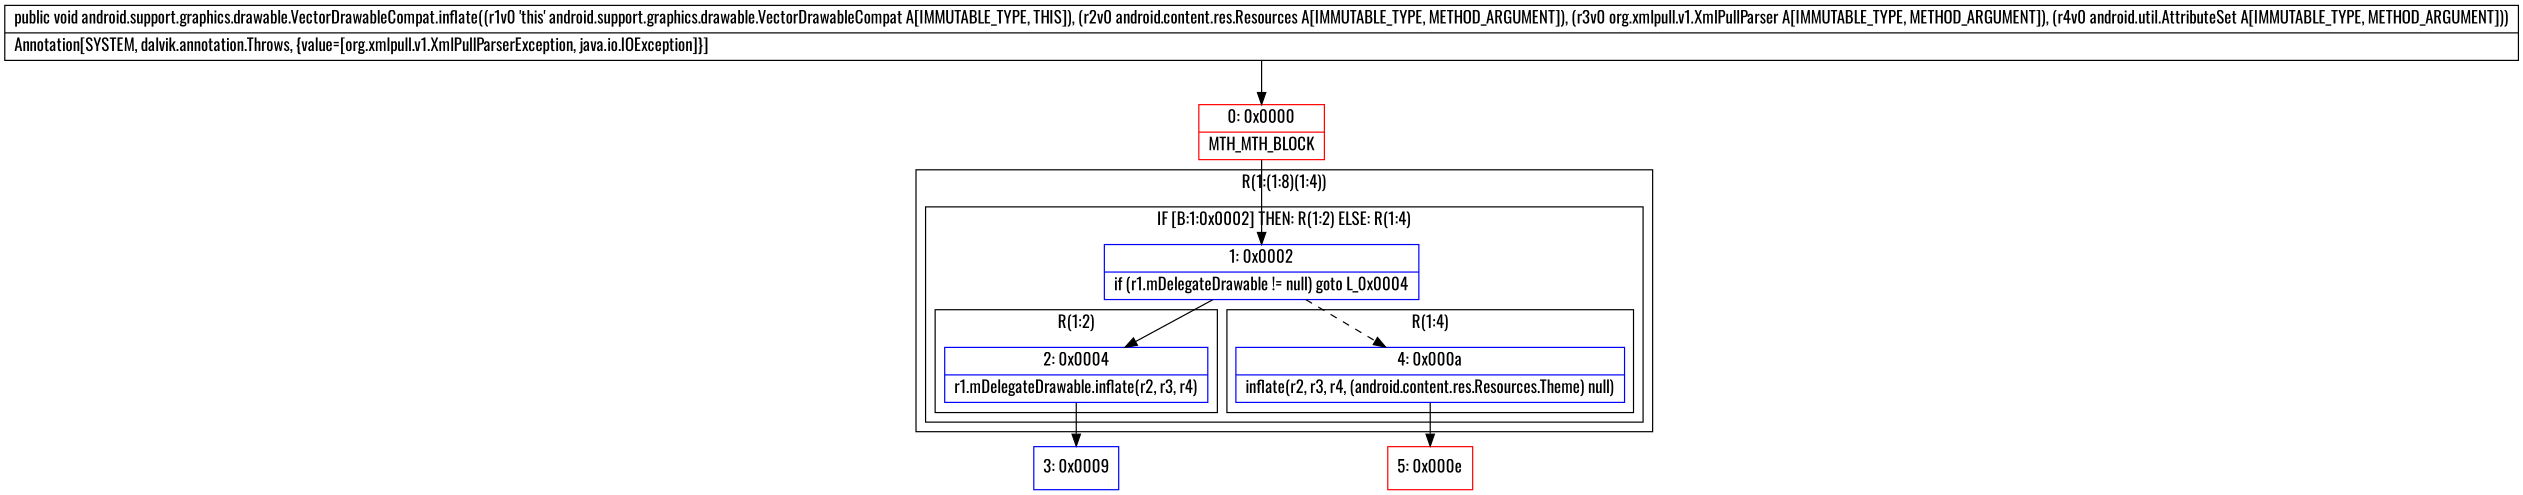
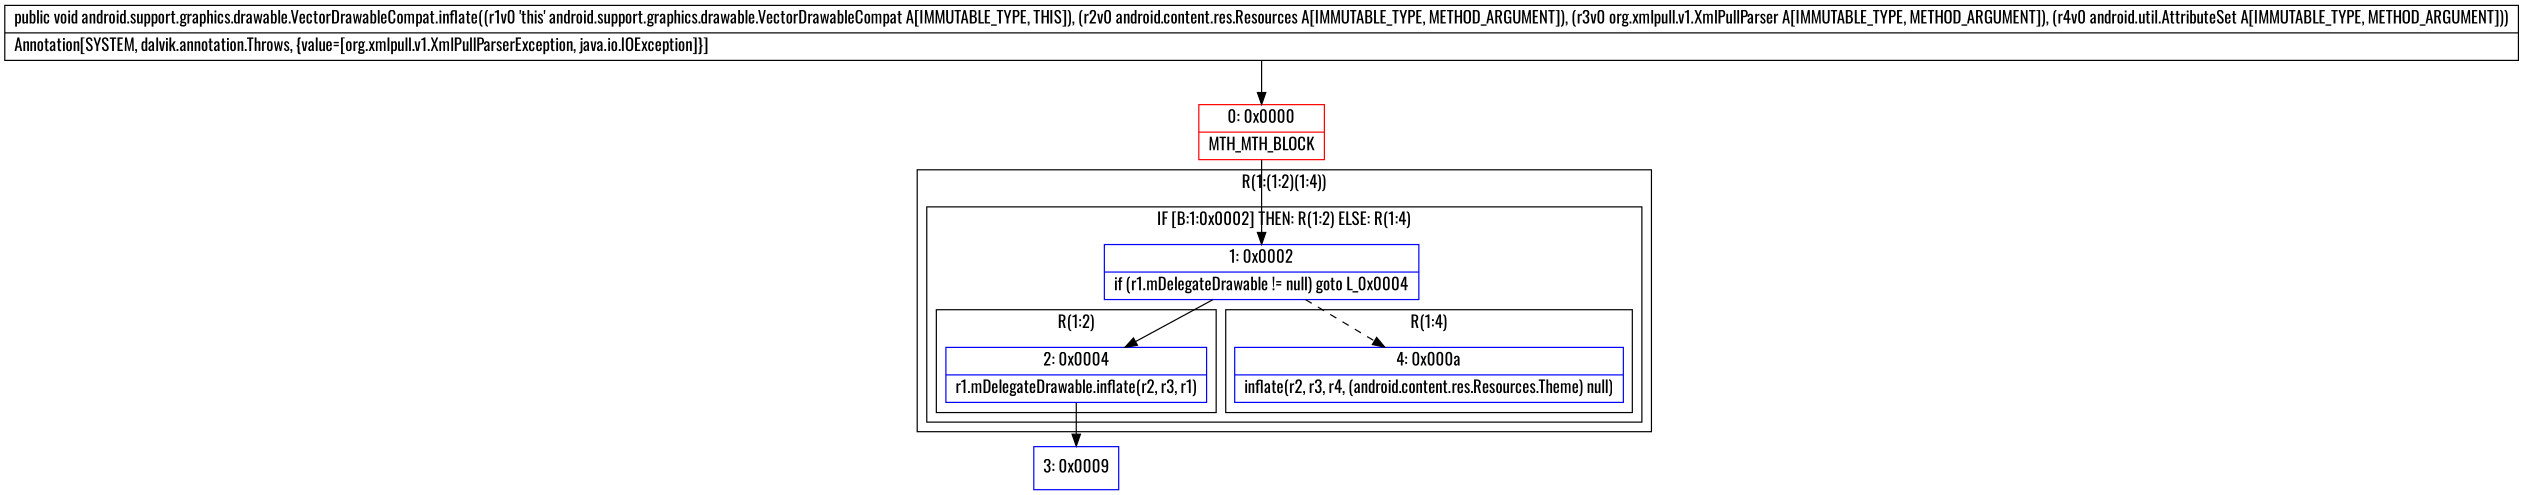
cluster "R(1:(1:8)(1:4))": label "R(1:(1:8)(1:4))" -> "R(1:(1:2)(1:4))"
node "2: 0x0004": text "r1.mDelegateDrawable.inflate(r2, r3, r4)" -> "r1.mDelegateDrawable.inflate(r2, r3, r1)"
node "5: 0x000e": removed
